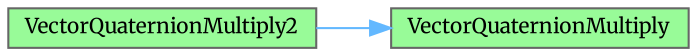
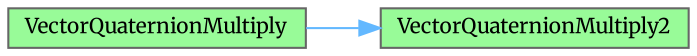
edge "VectorQuaternionMultiply2" -> "VectorQuaternionMultiply": reversed
